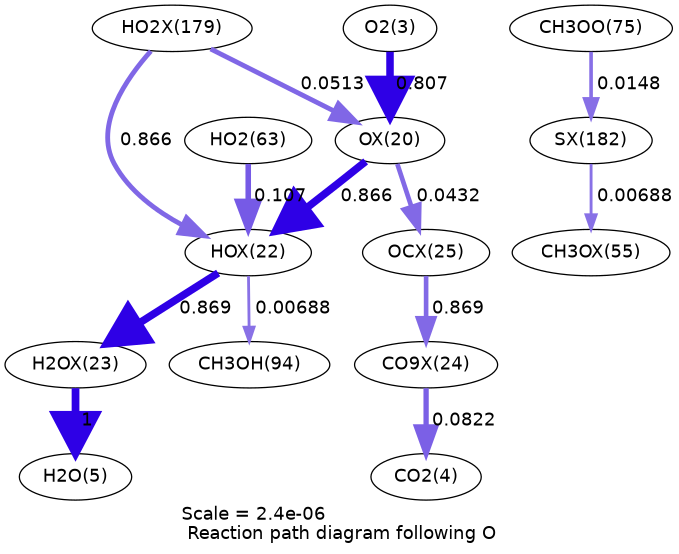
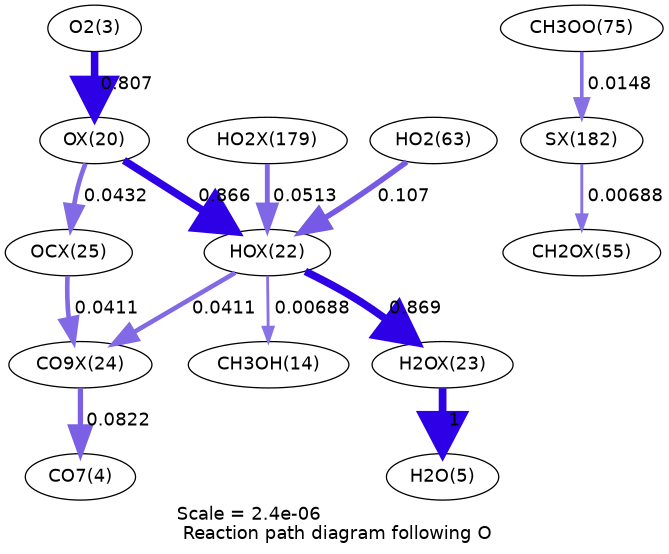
edge "HO2X(179)" -> "OX(20)": removed, label "0.0513"
edge "HO2X(179)" -> "HOX(22)": label " 0.866" -> " 0.0513"
node "CH3OX(55)": label "CH3OX(55)" -> "CH2OX(55)"
edge "HOX(22)" -> "CO9X(24)": added, label "0.0411"
edge "OCX(25)" -> "CO9X(24)": label " 0.869" -> " 0.0411"
node "CH3OH(94)": label "CH3OH(94)" -> "CH3OH(14)"
node "CO2(4)": label "CO2(4)" -> "CO7(4)"
